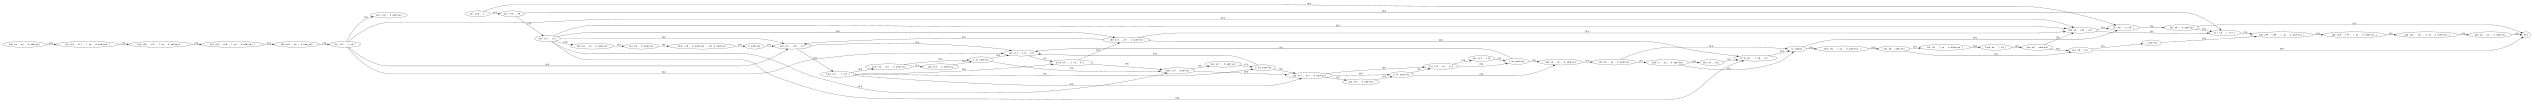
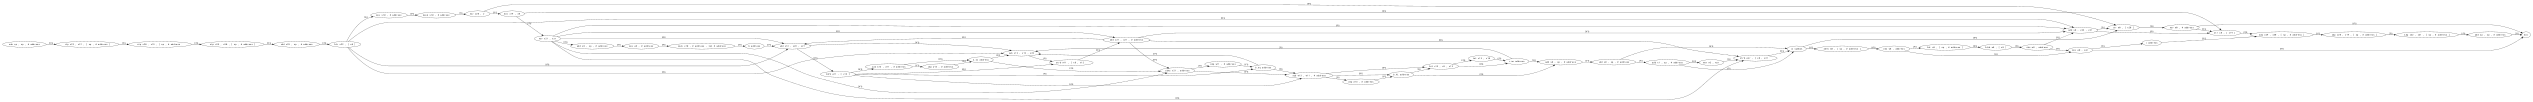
node "movk x10 , # address": added
edge "strb w11 , [ x8 , x12 ]" -> "cbnz x21 , address": now "add x21 , x21 , # address" -> "cbnz x21 , address"
